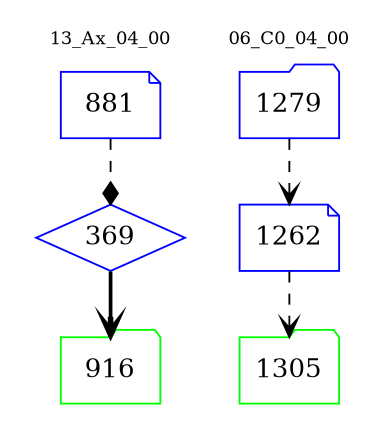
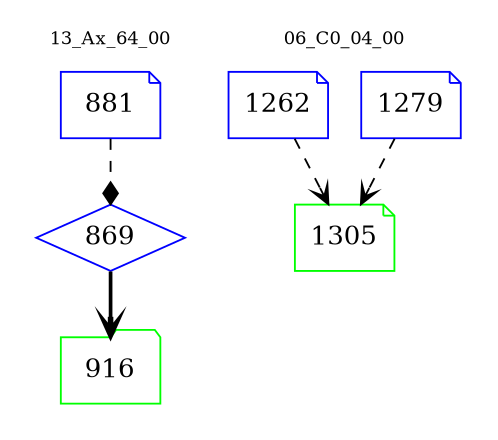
cluster "13_Ax_04_00": label "13_Ax_04_00" -> "13_Ax_64_00"
node "1279": shape folder -> note
edge "1279" -> "1262": now "1279" -> "1305"
node "369": label "369" -> "869"
node "1305": shape folder -> note
